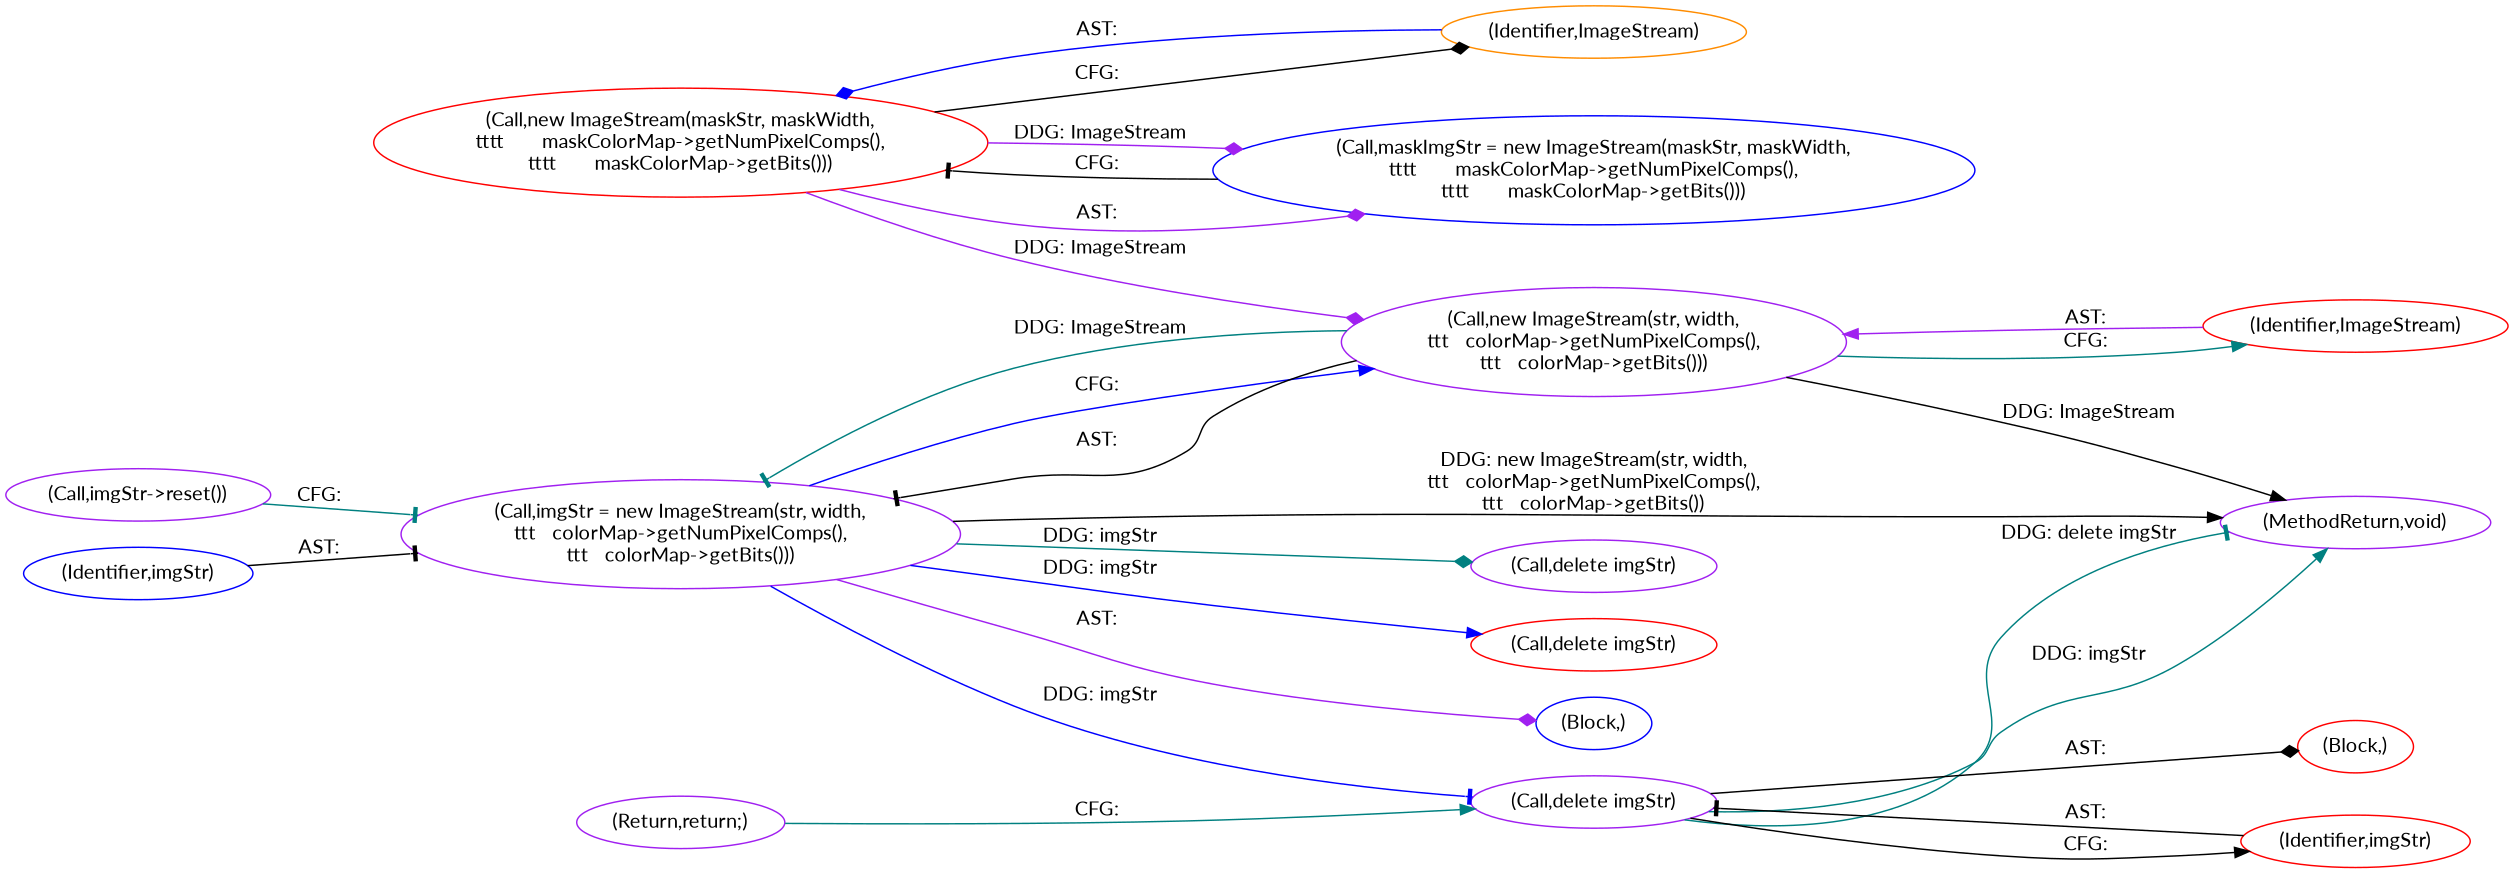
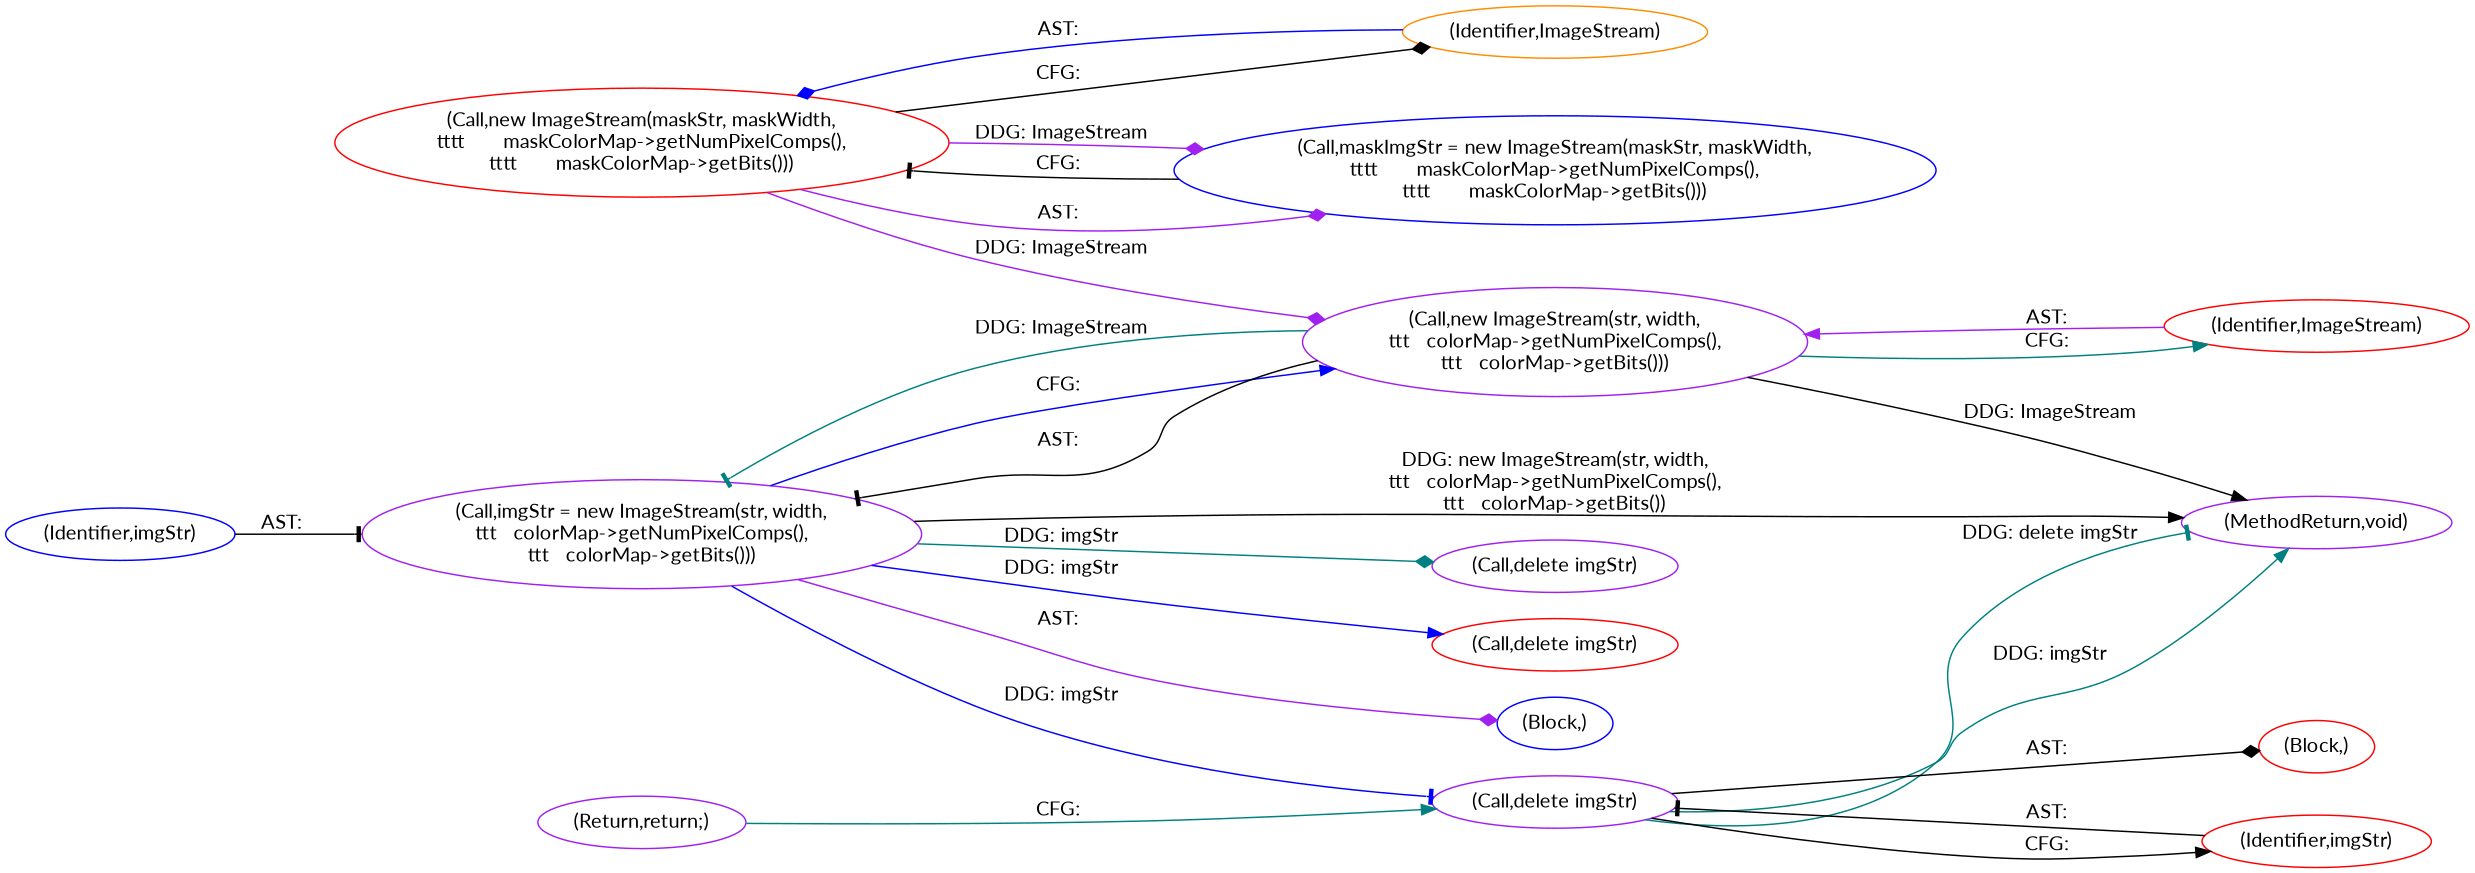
node "(Call,imgStr->reset())": removed
